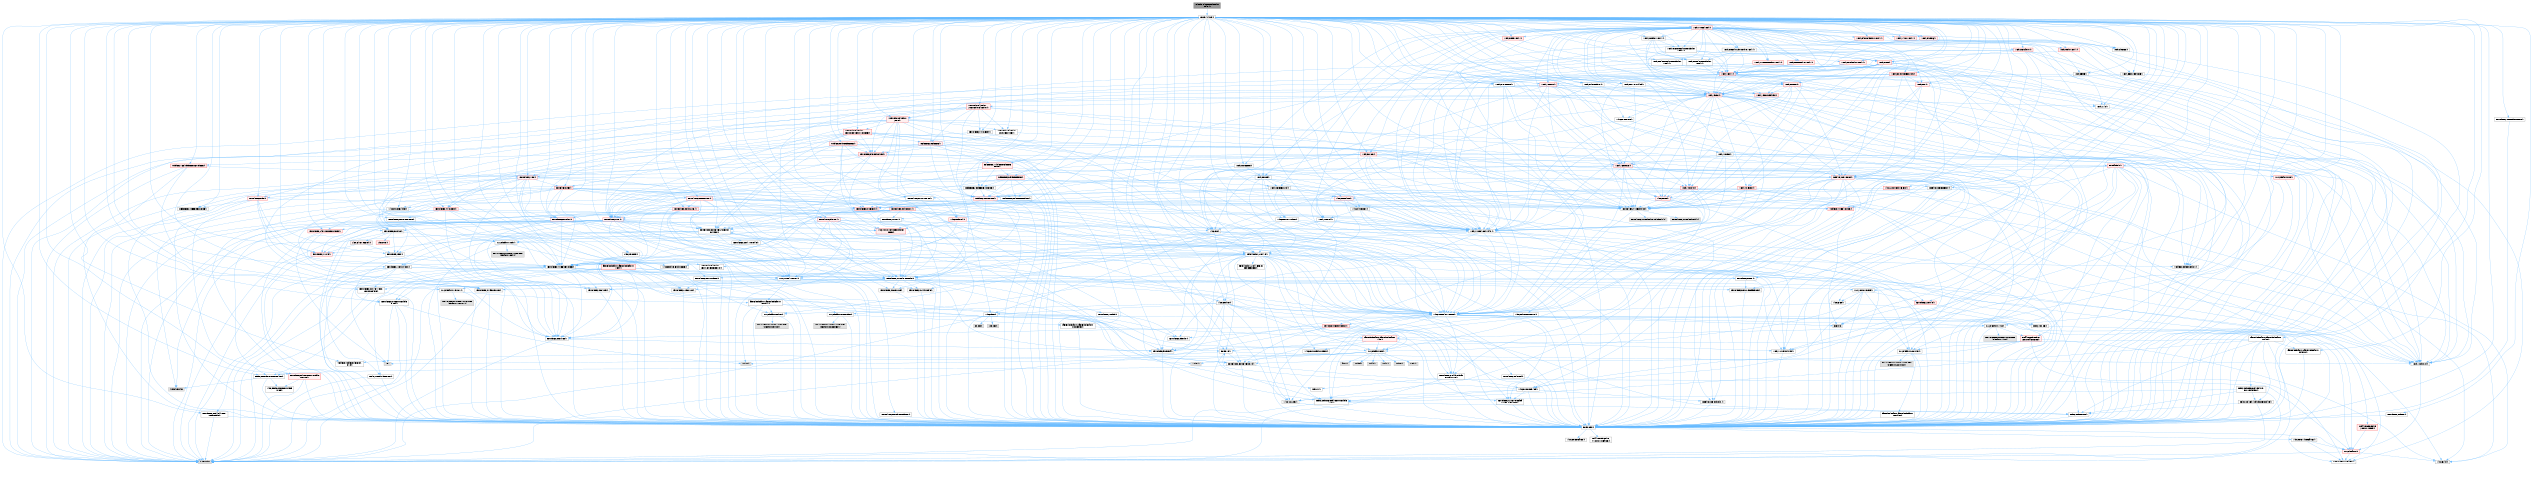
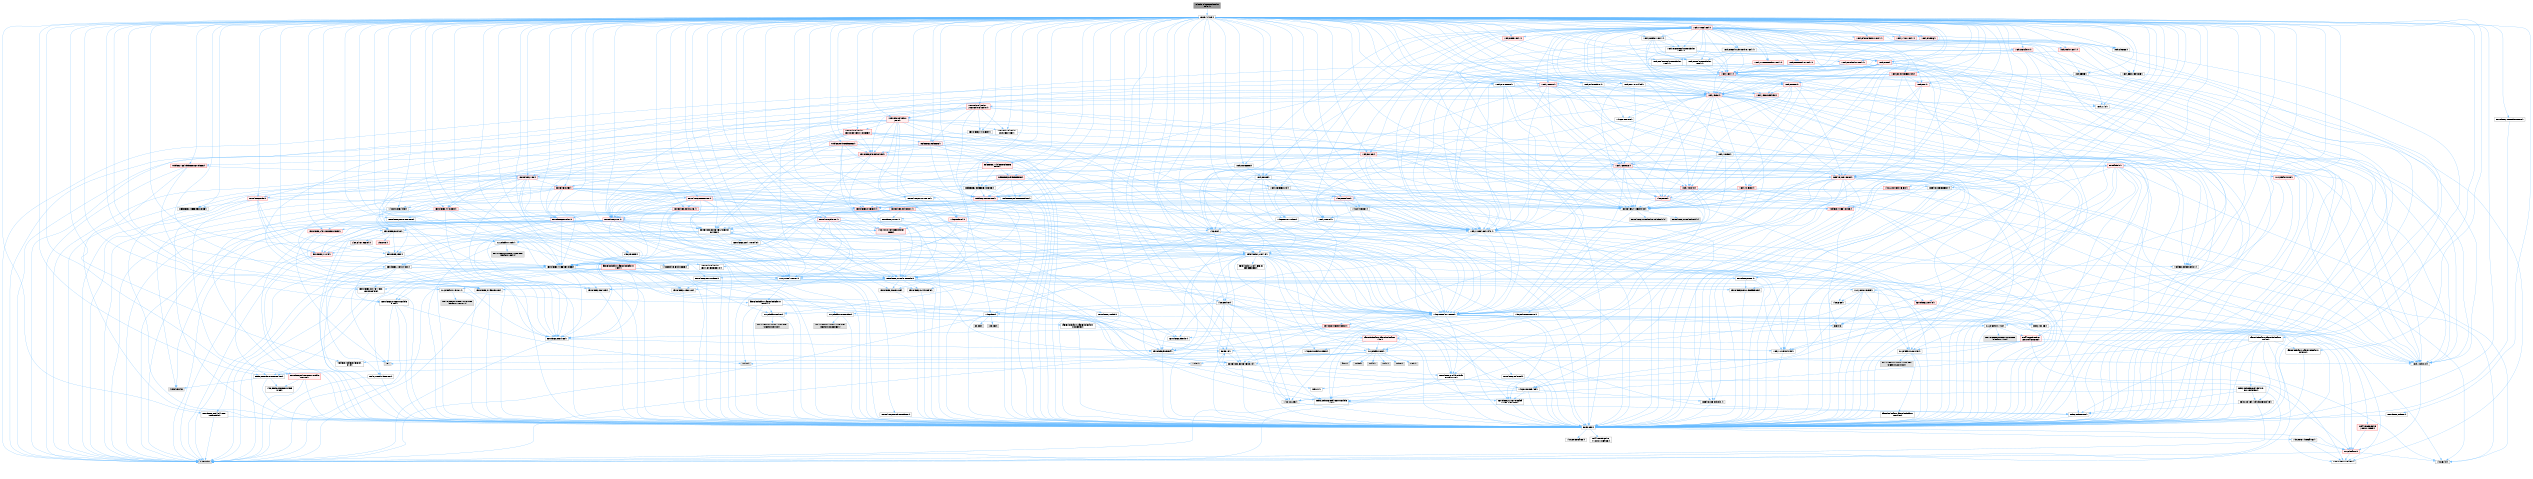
edge "String/FormatStringSan.h" -> "Templates/IsValidVariadic FunctionArg.h": now "Containers/ContainersFwd.h" -> "Templates/IsValidVariadic FunctionArg.h"
